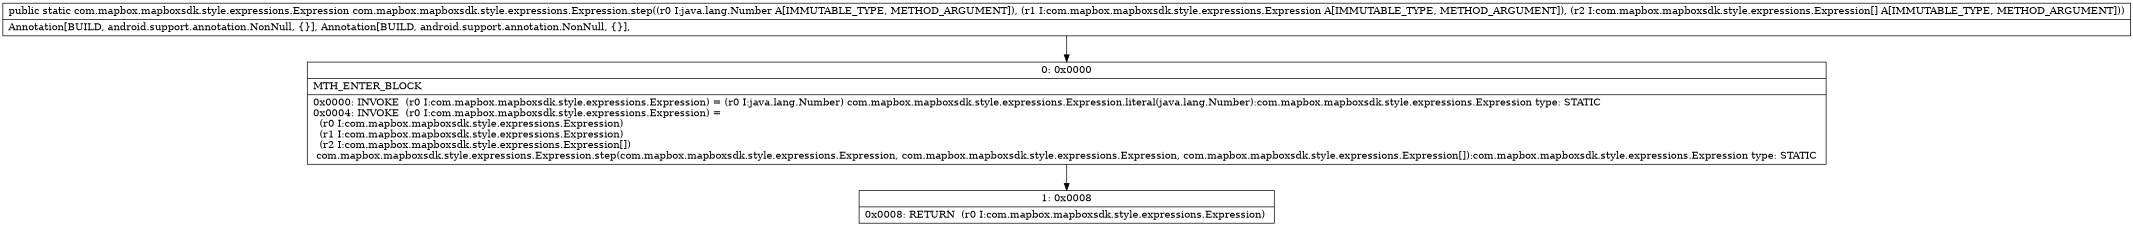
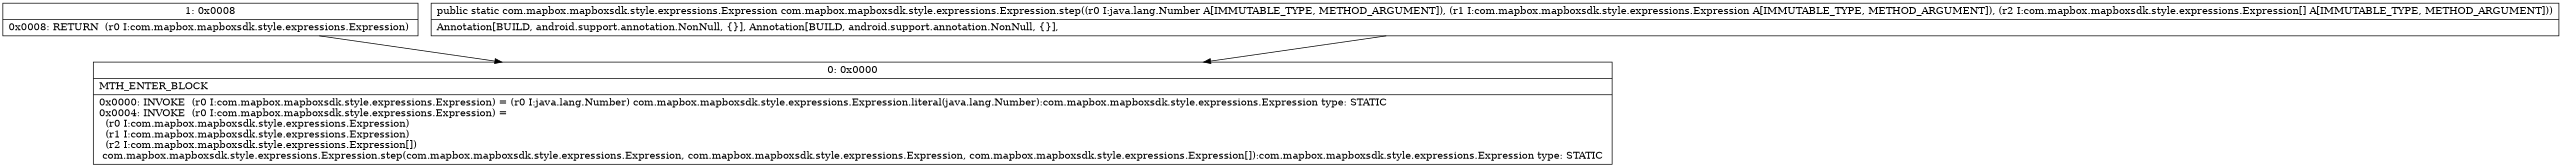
edge "0: 0x0000" -> "1: 0x0008": reversed
